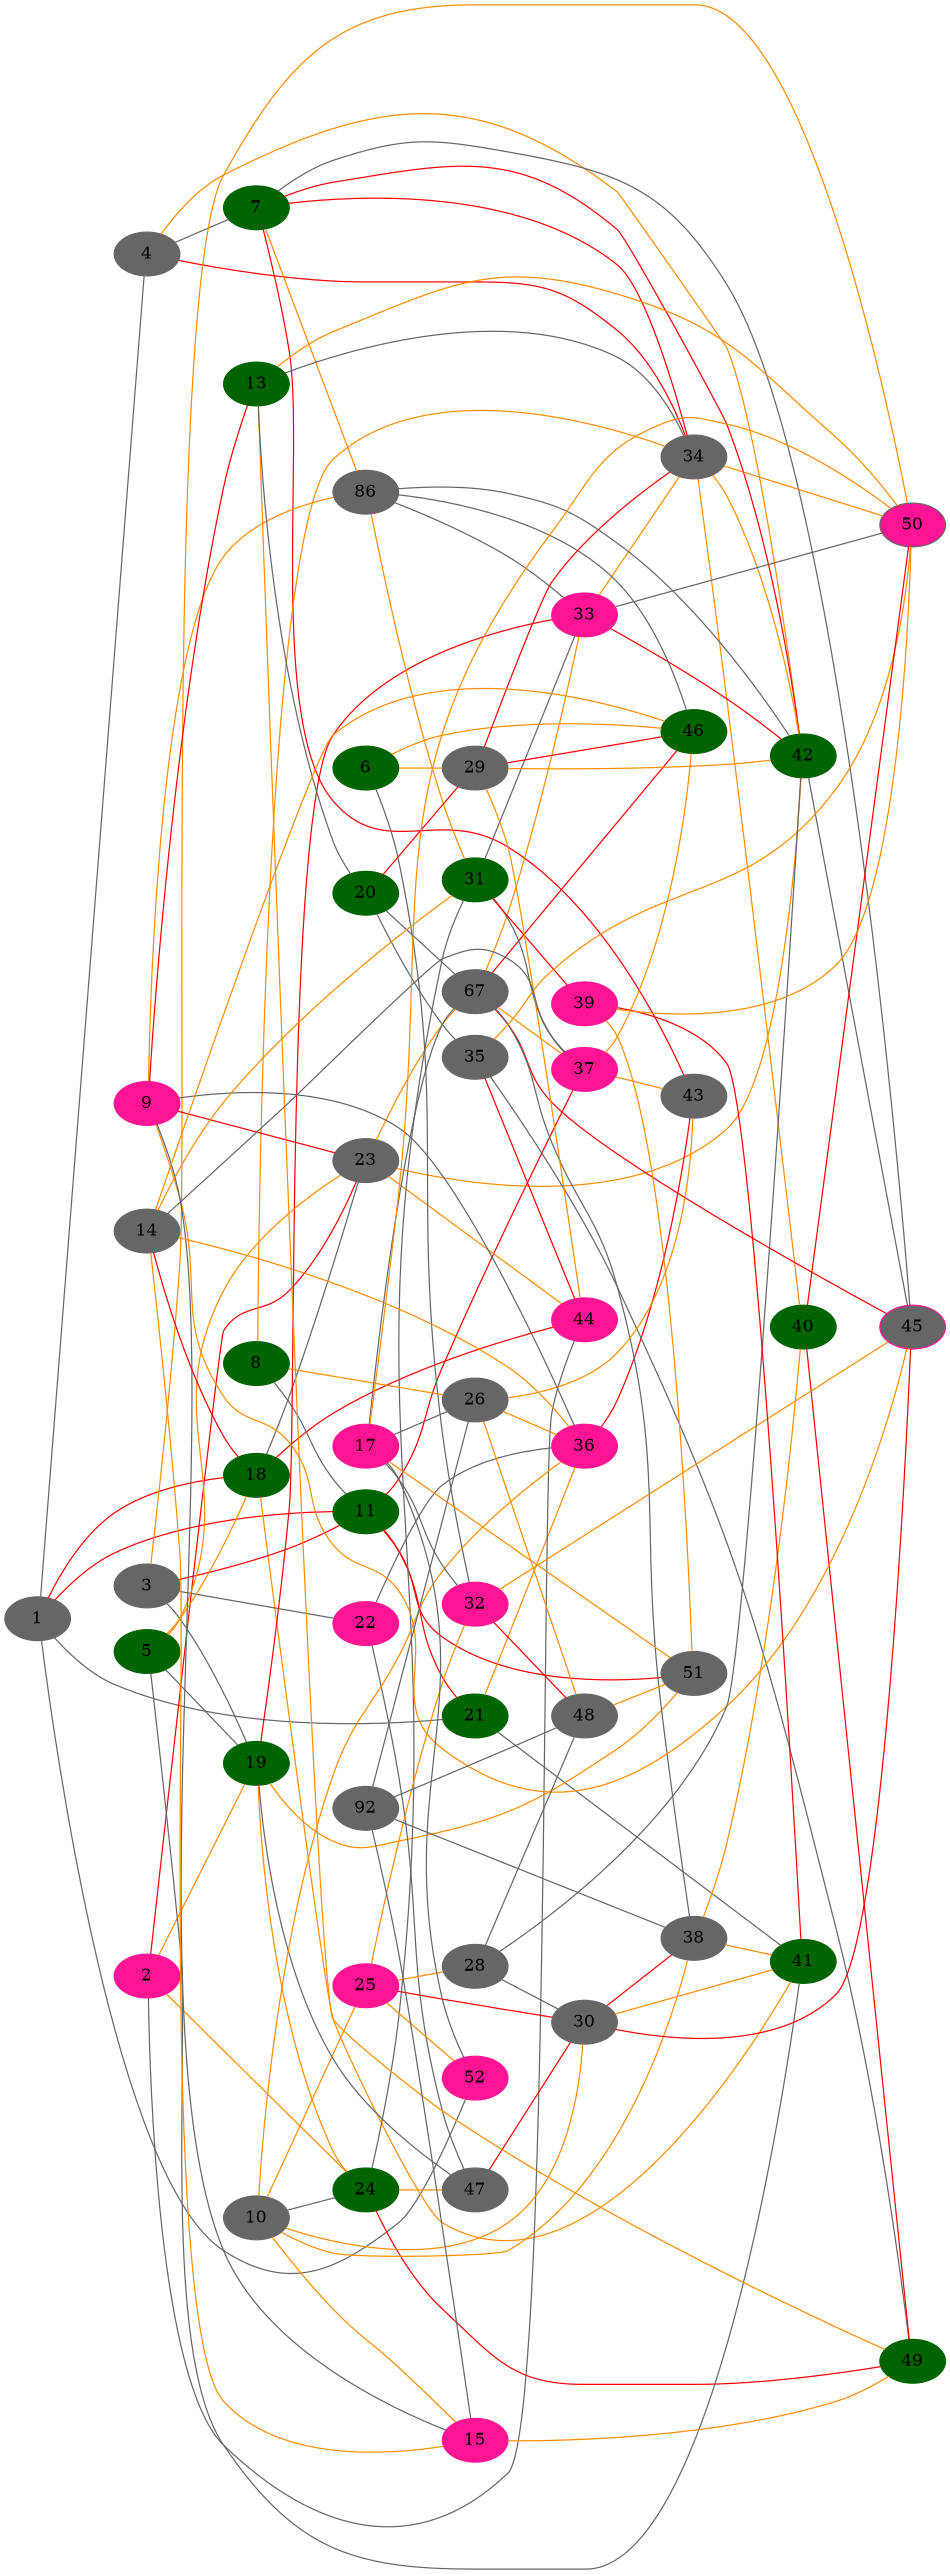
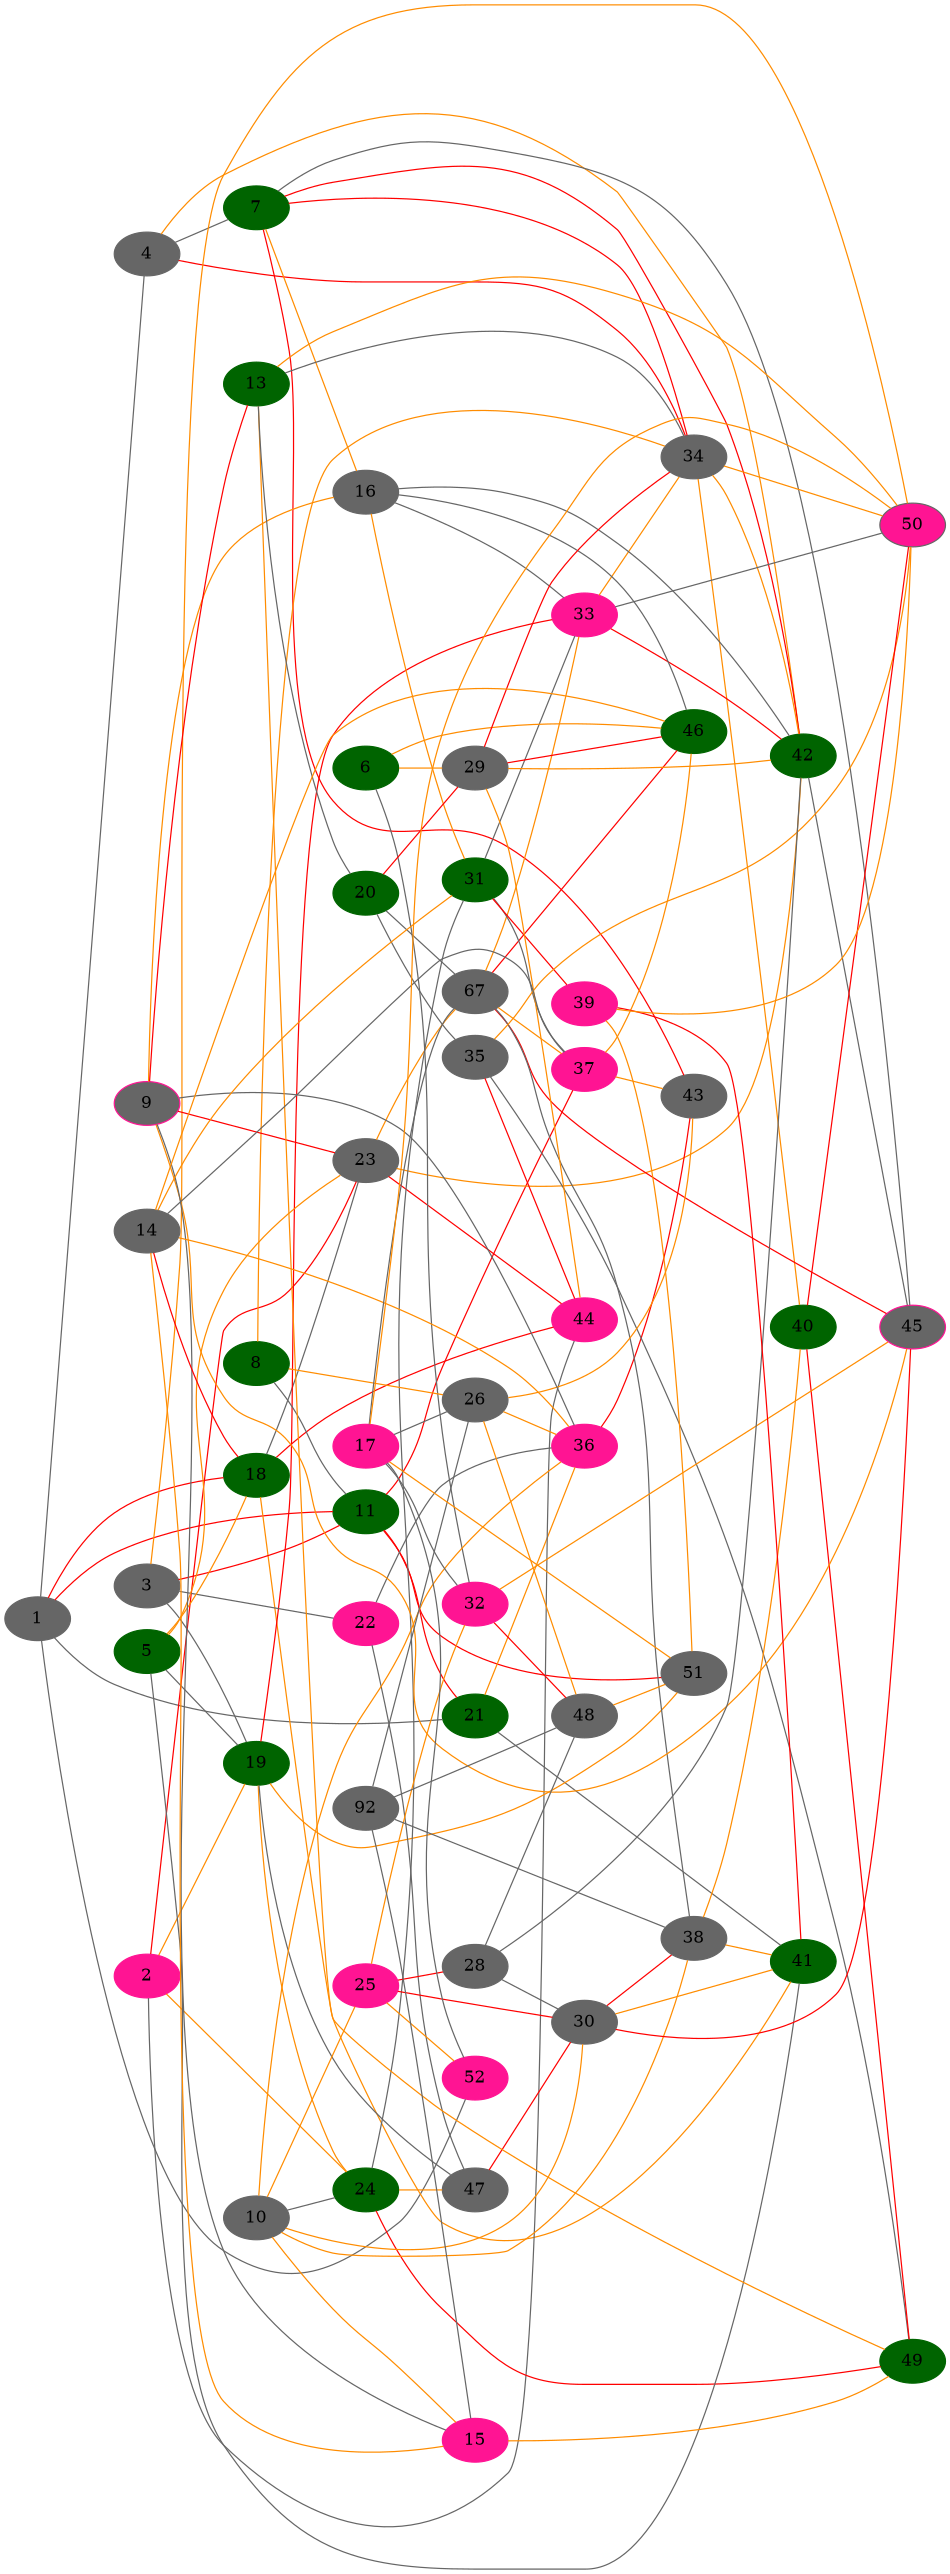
node "86": label "86" -> "16"
node "9": fillcolor deeppink -> gray40
edge "23" -- "44": color darkorange -> red
edge "28" -- "25": color darkorange -> red
